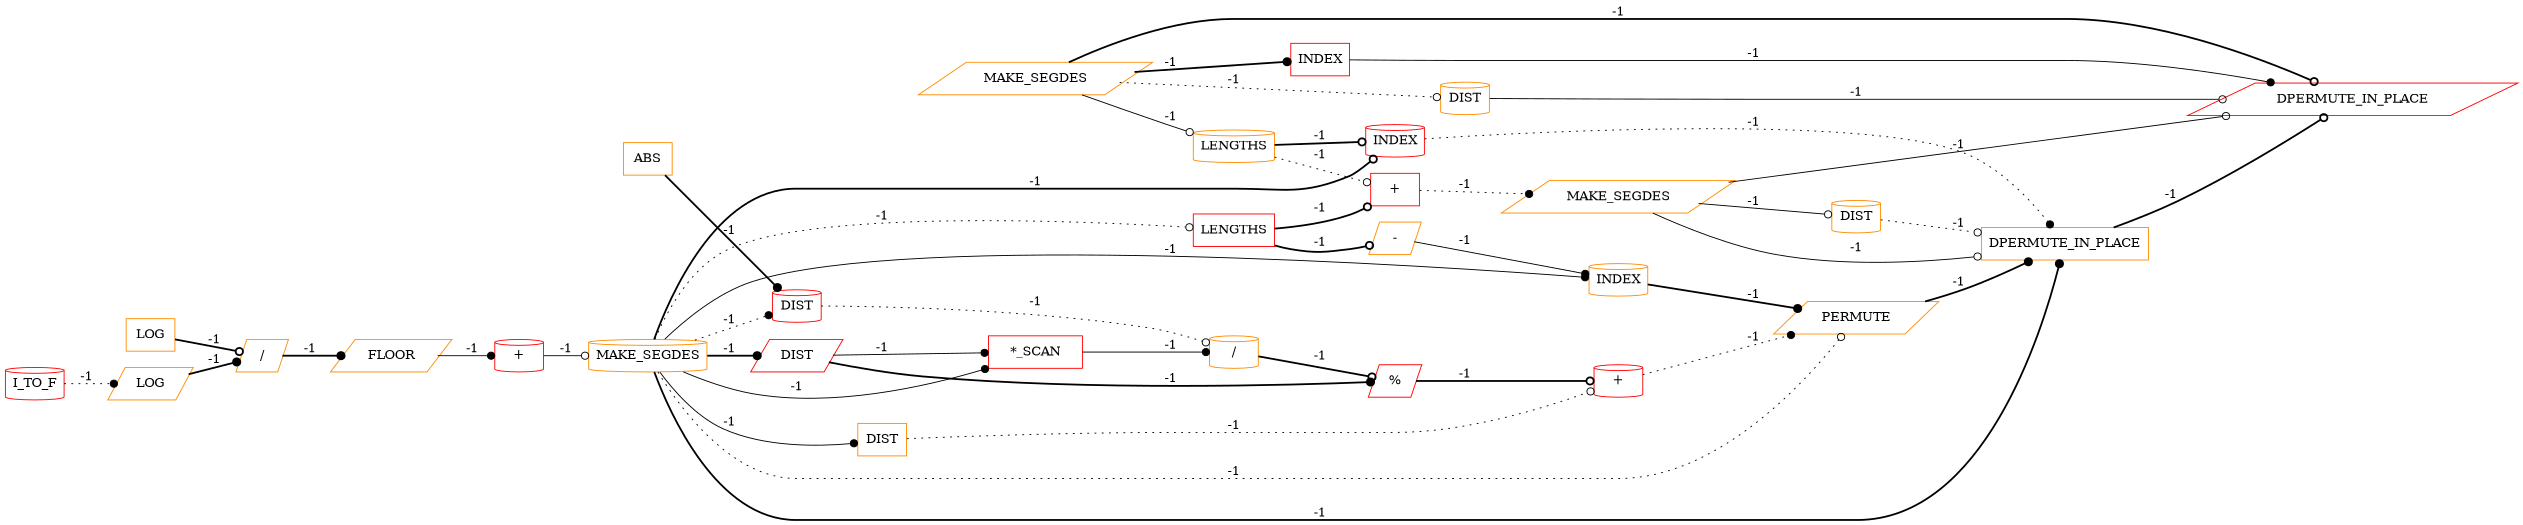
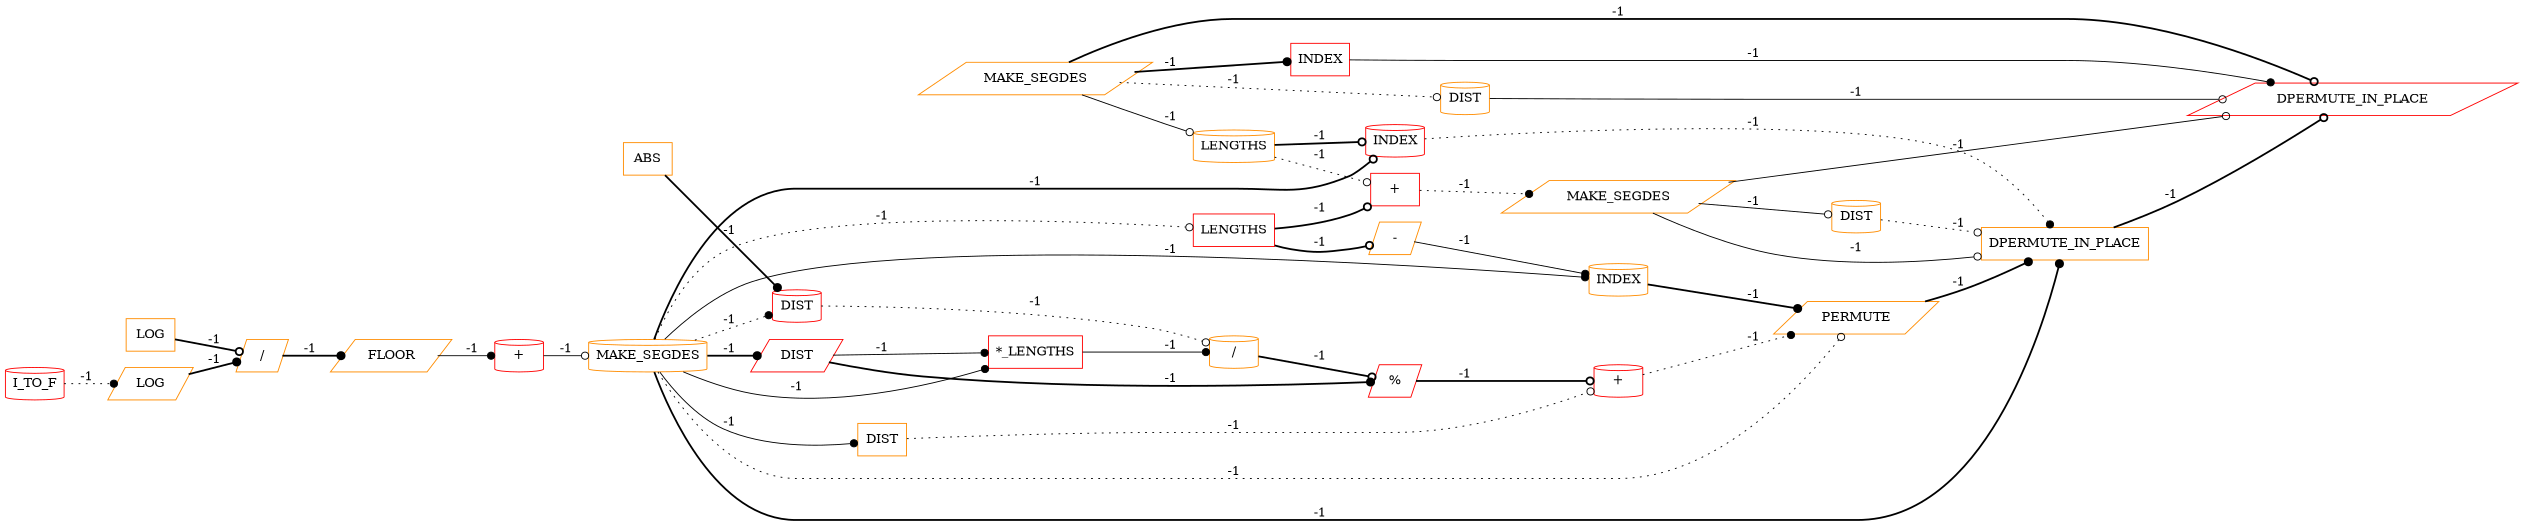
node "*_SCAN": label "*_SCAN" -> "*_LENGTHS"
